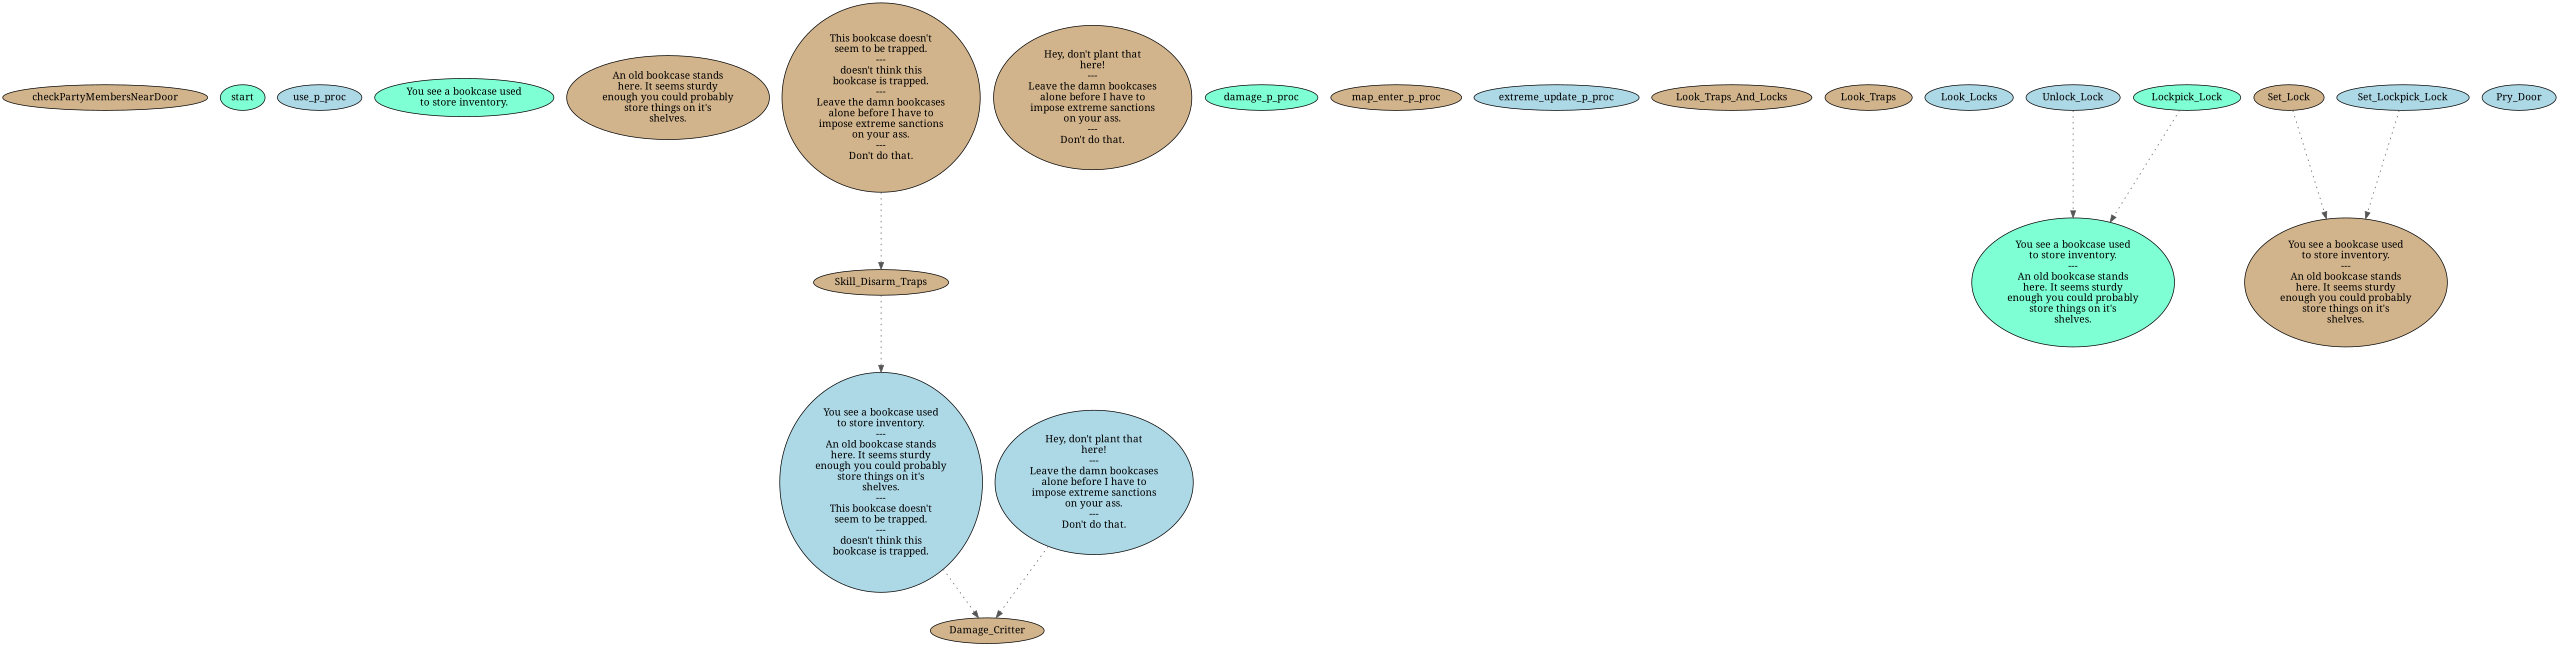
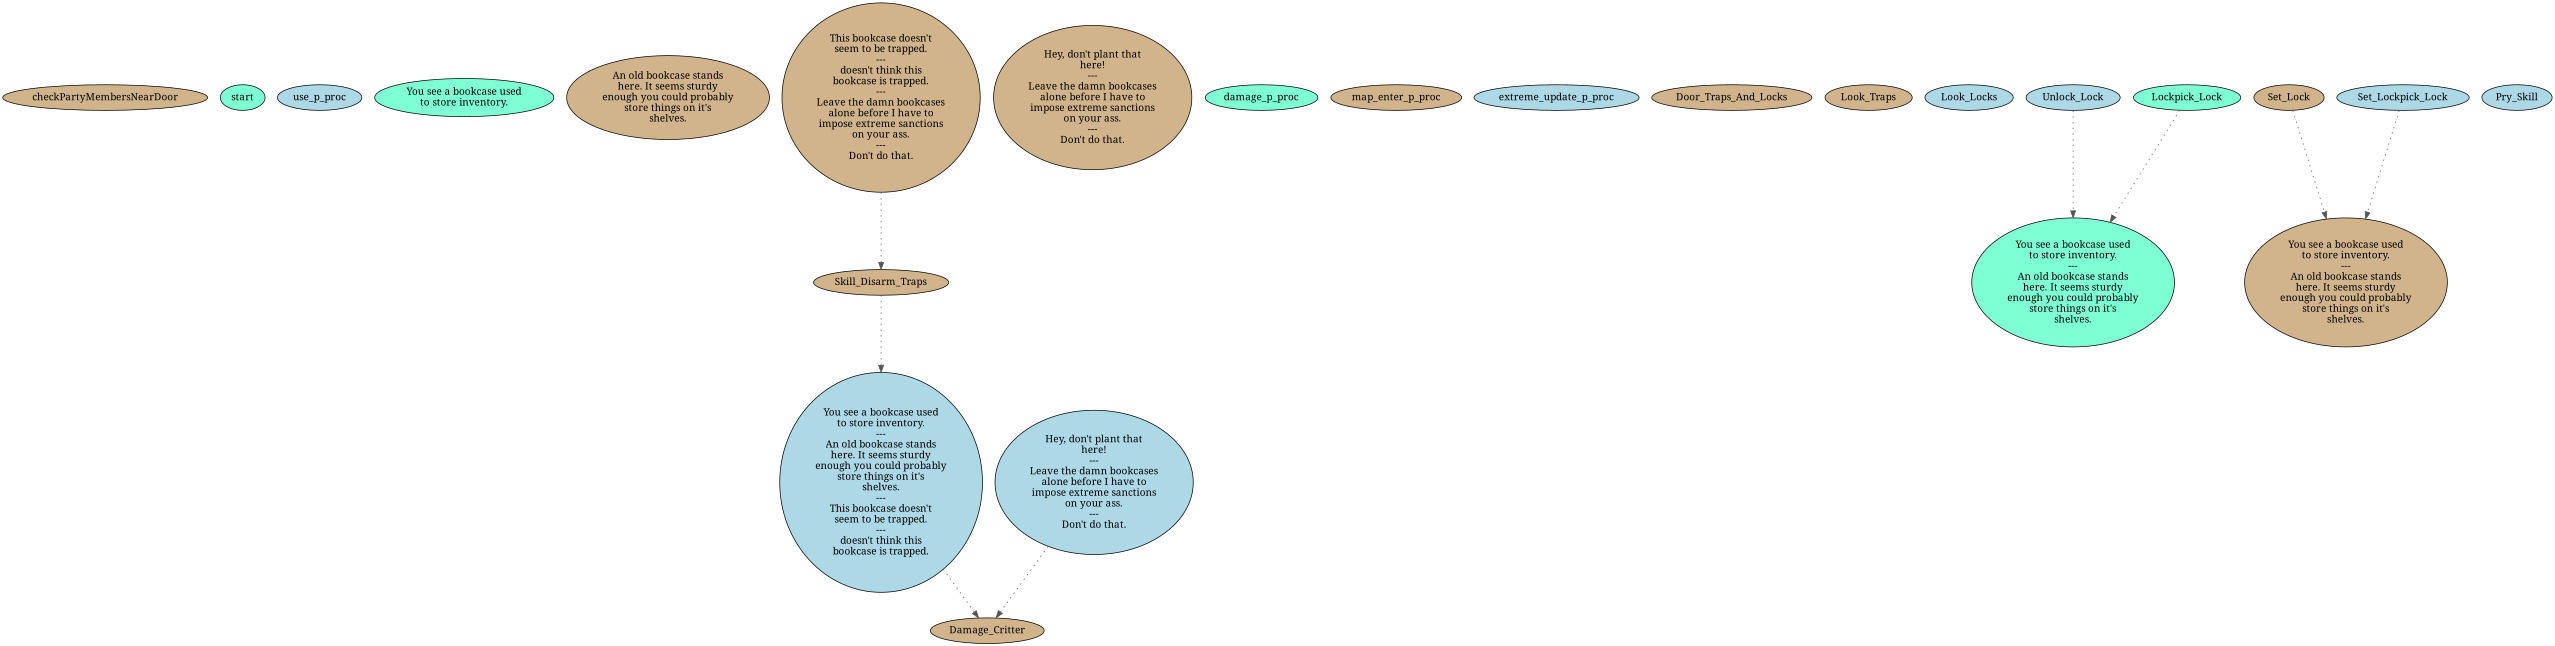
node "Look_Traps_And_Locks": label "Look_Traps_And_Locks" -> "Door_Traps_And_Locks"
node "Pry_Door": label "Pry_Door" -> "Pry_Skill"
